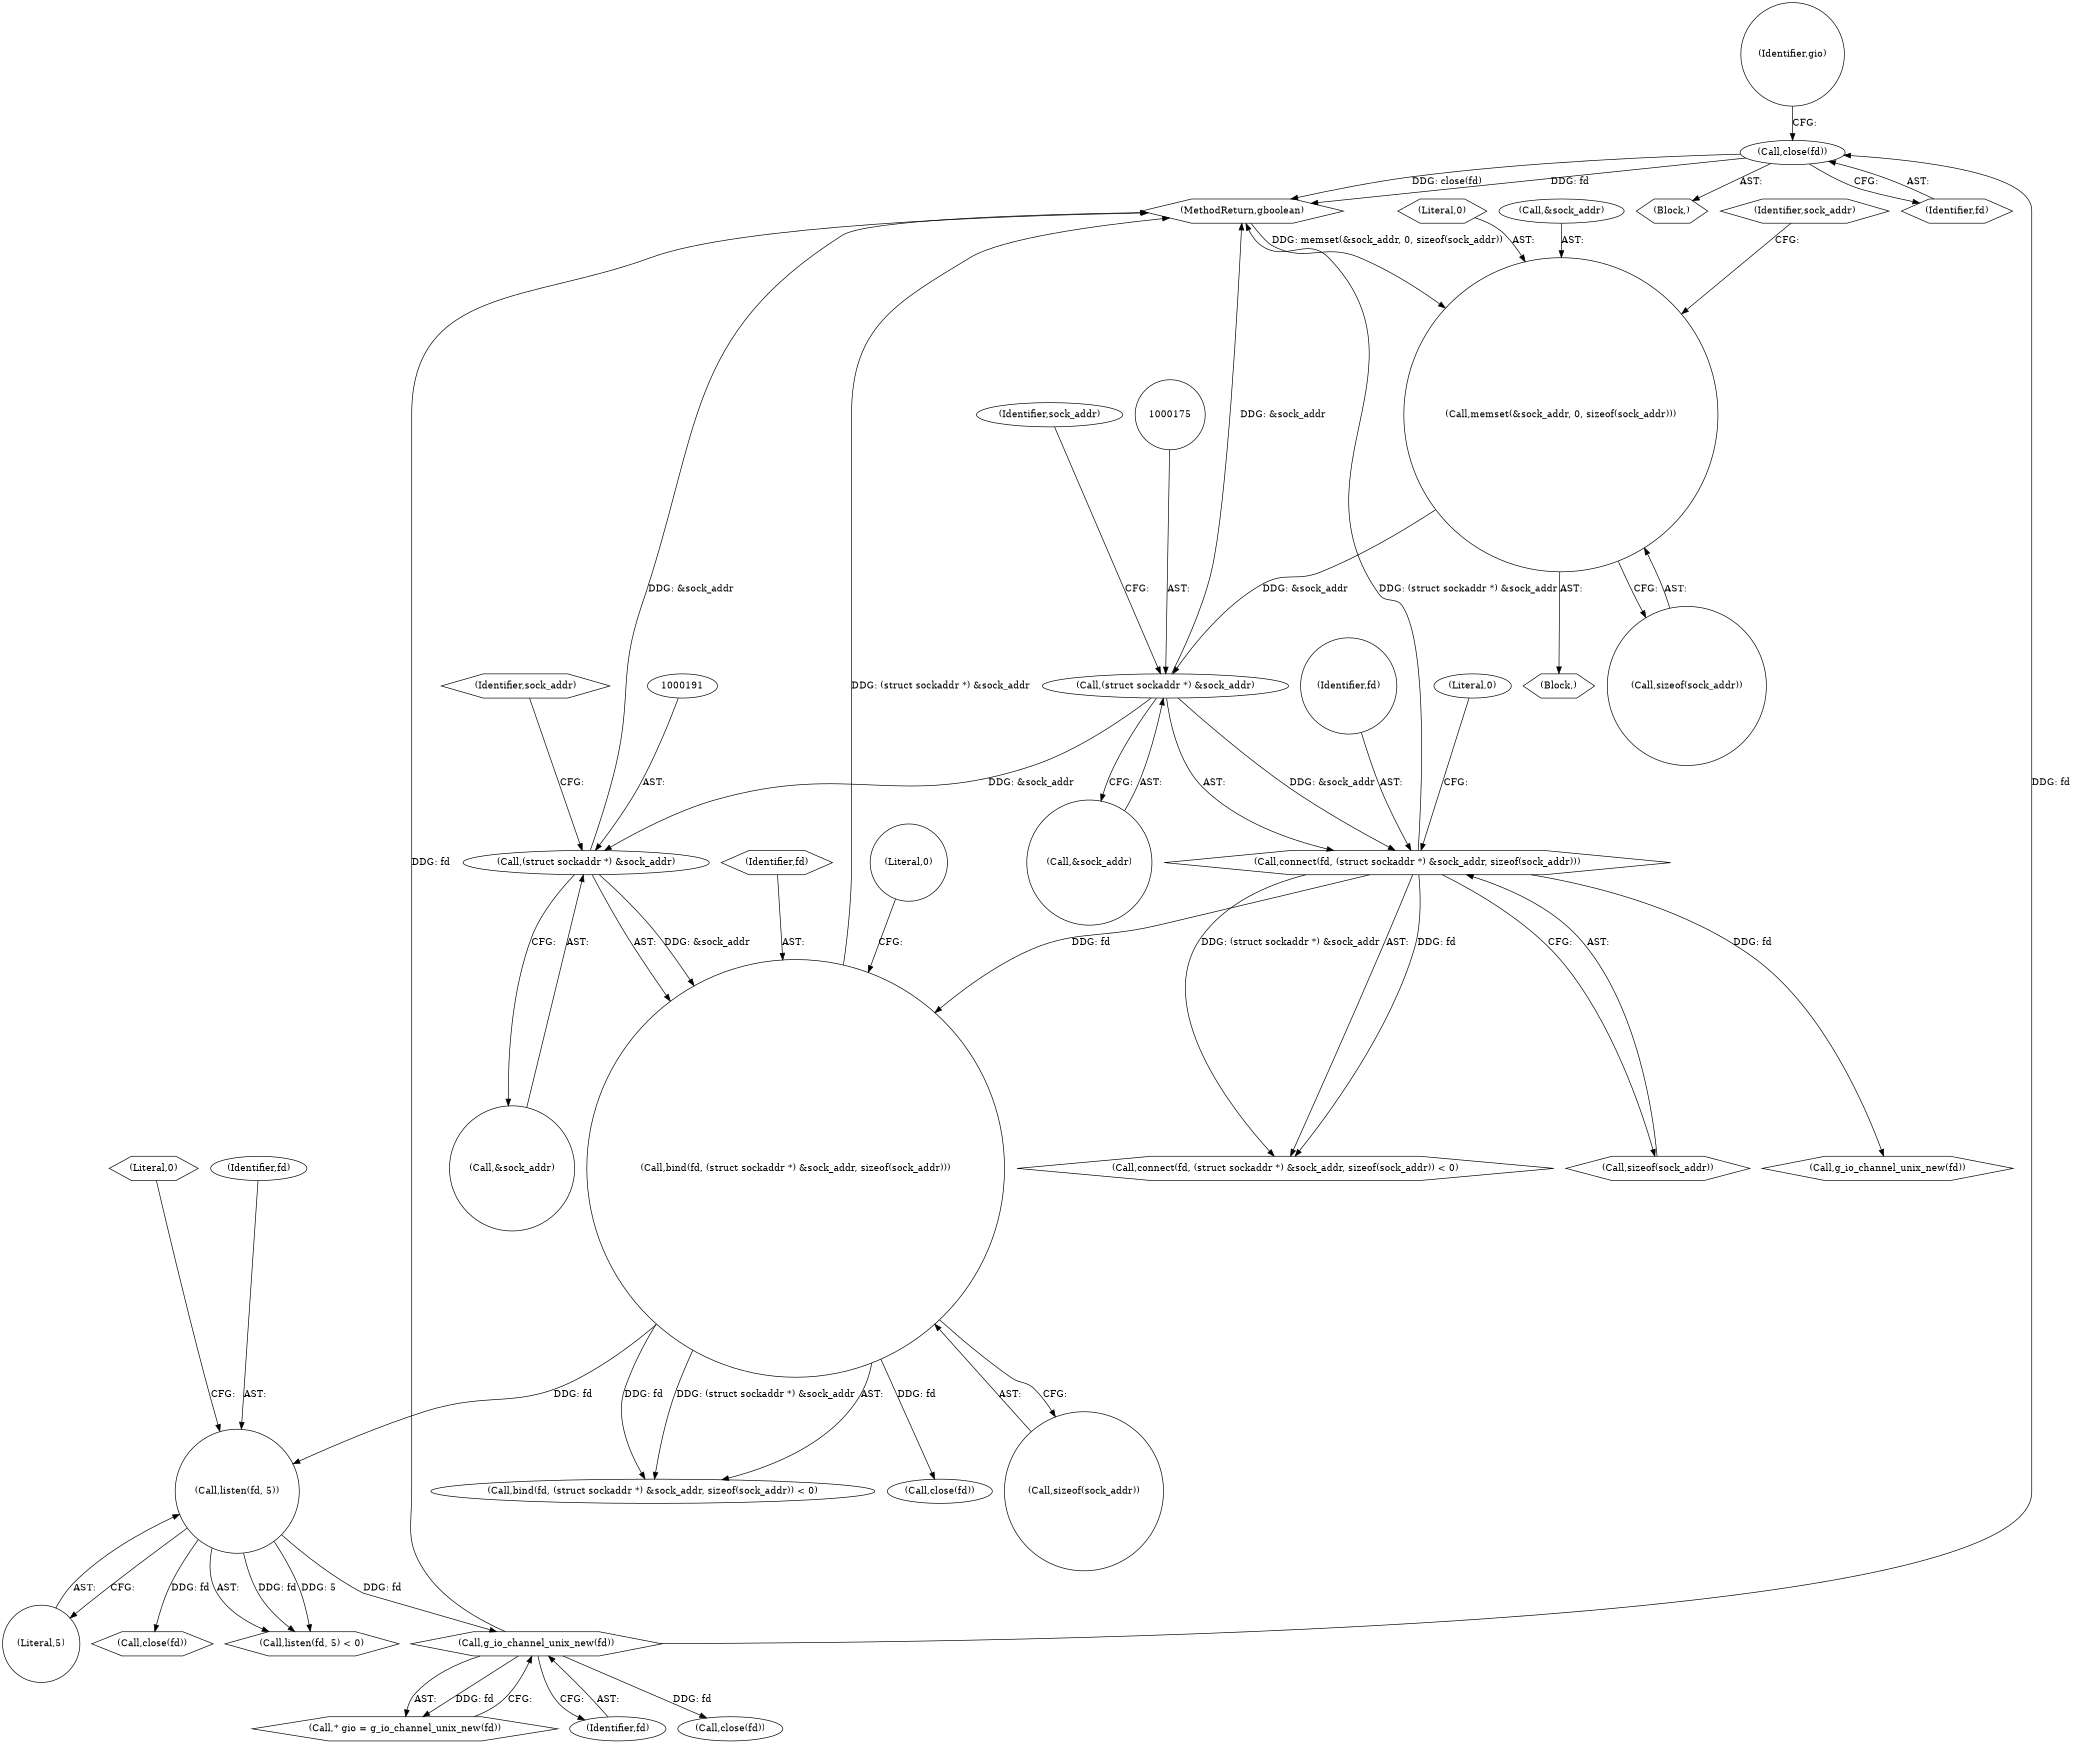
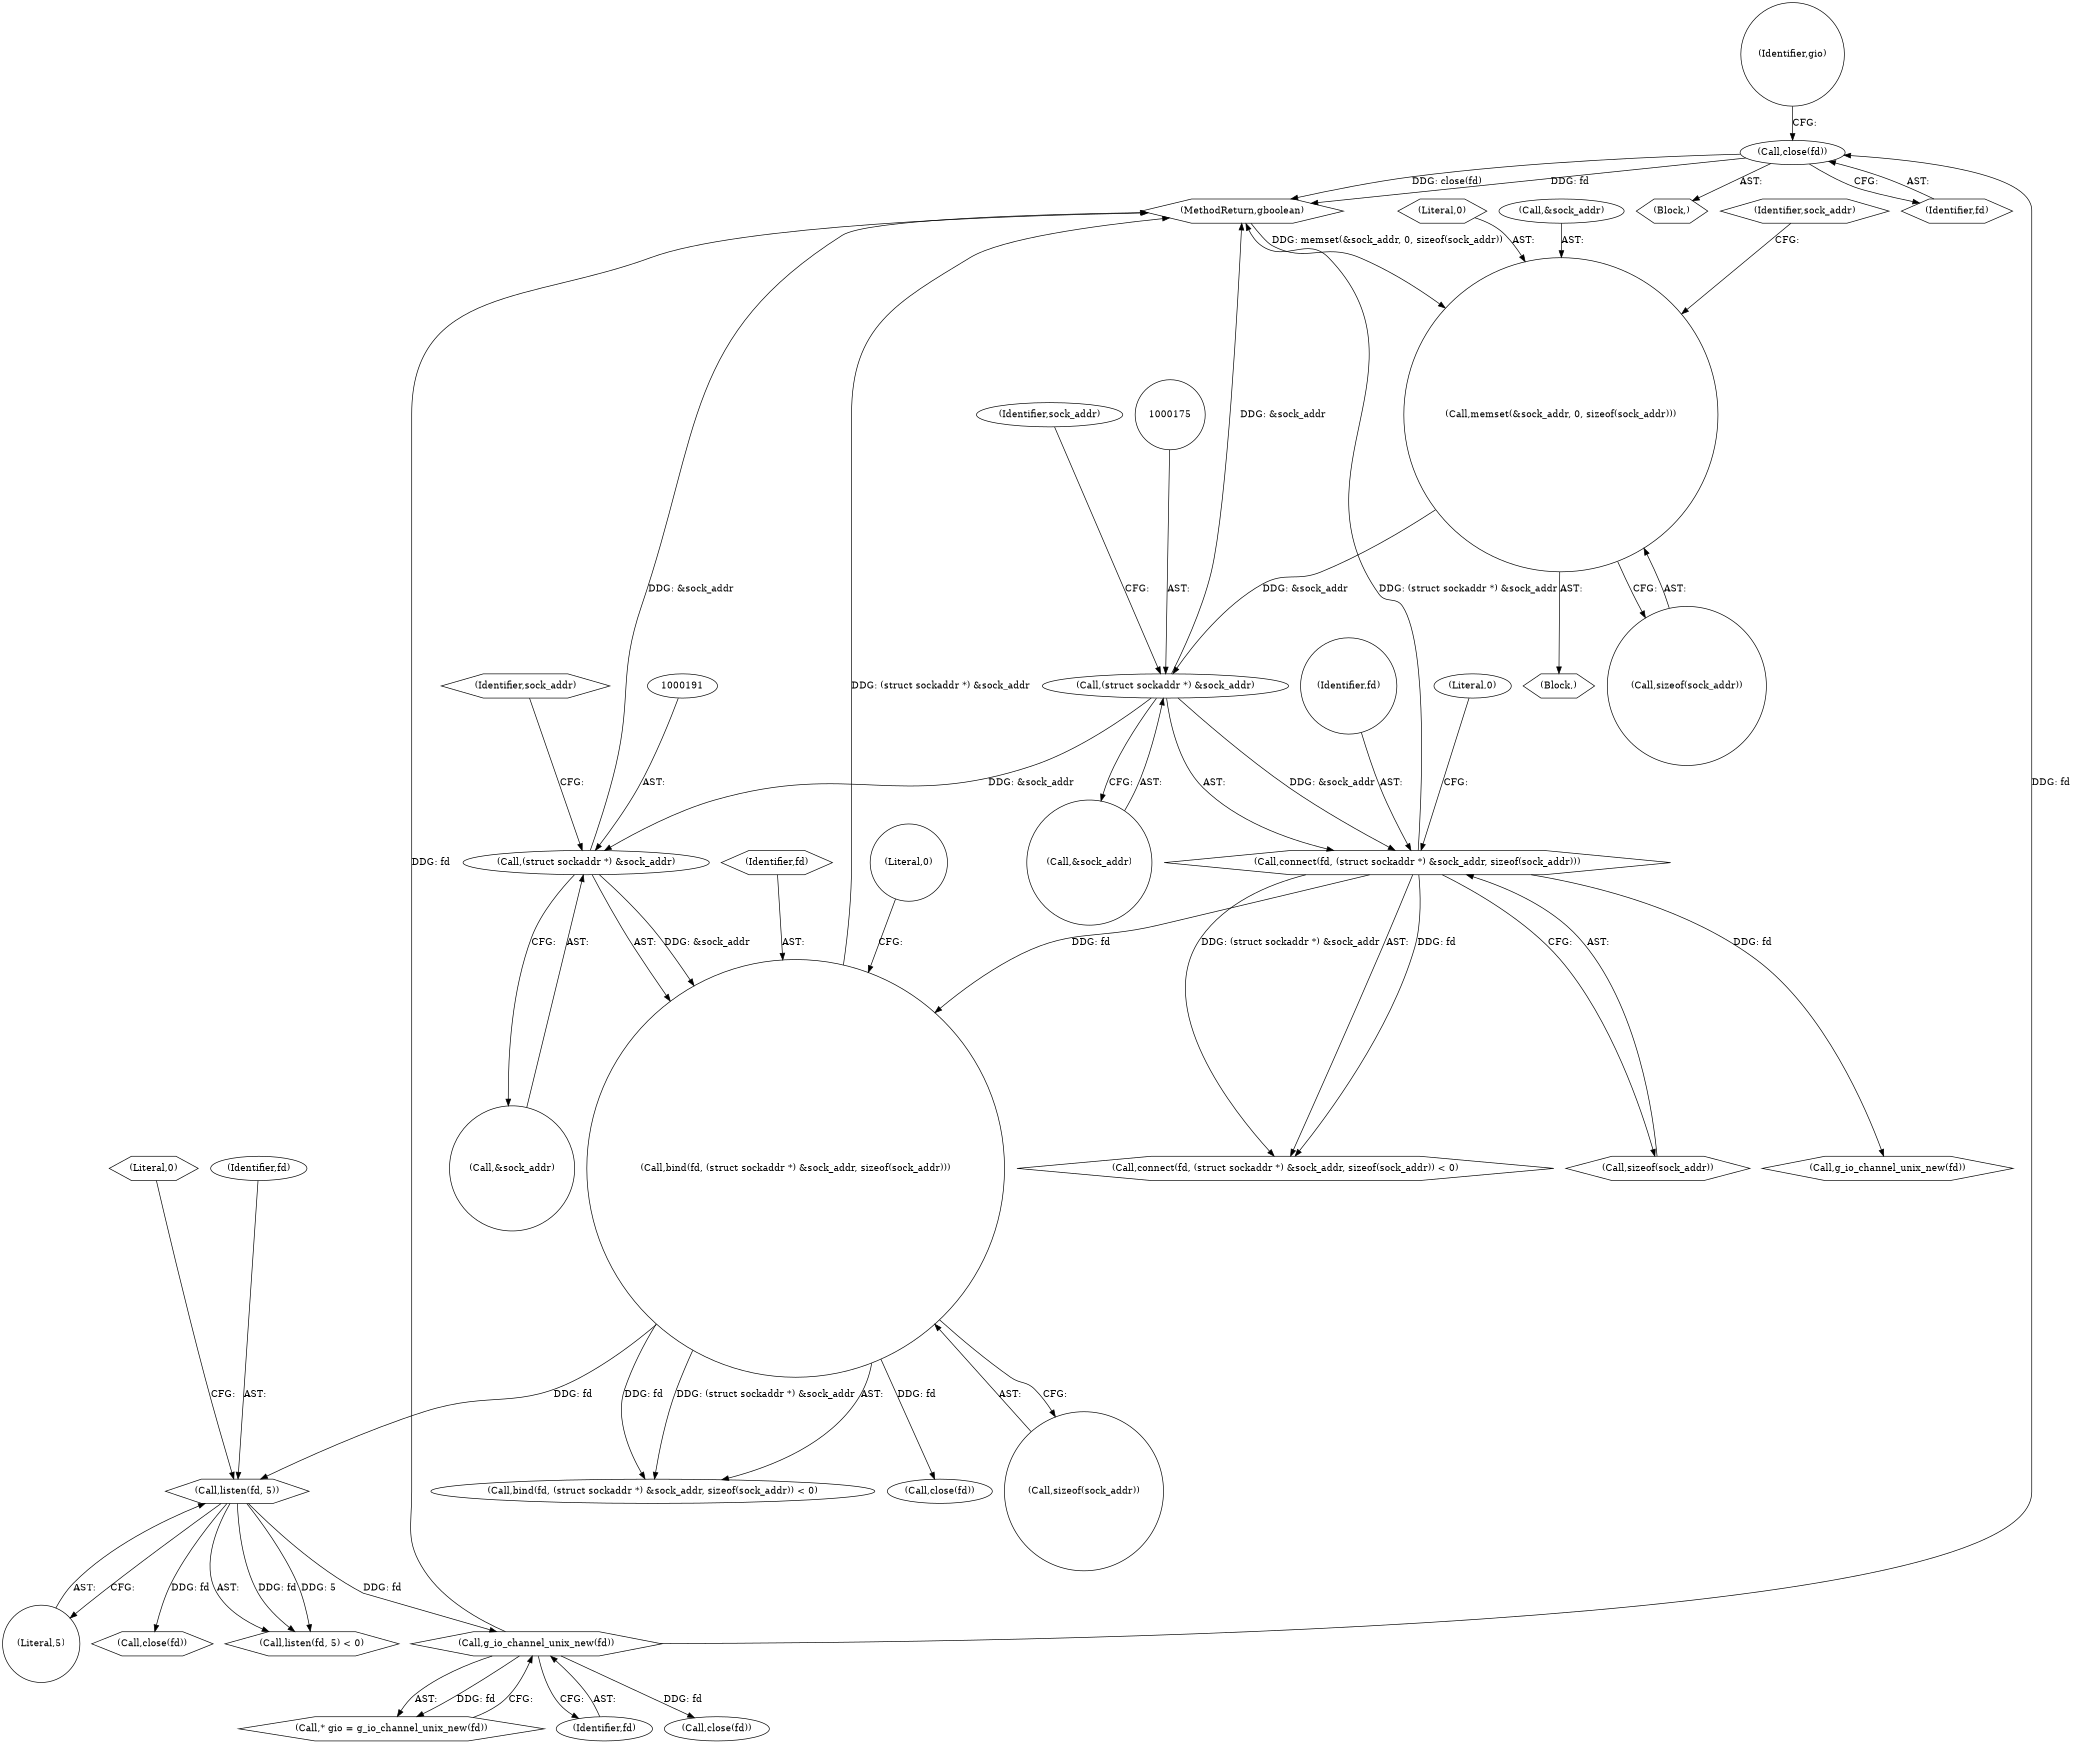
node "(Call,listen(fd, 5))": shape circle -> hexagon
